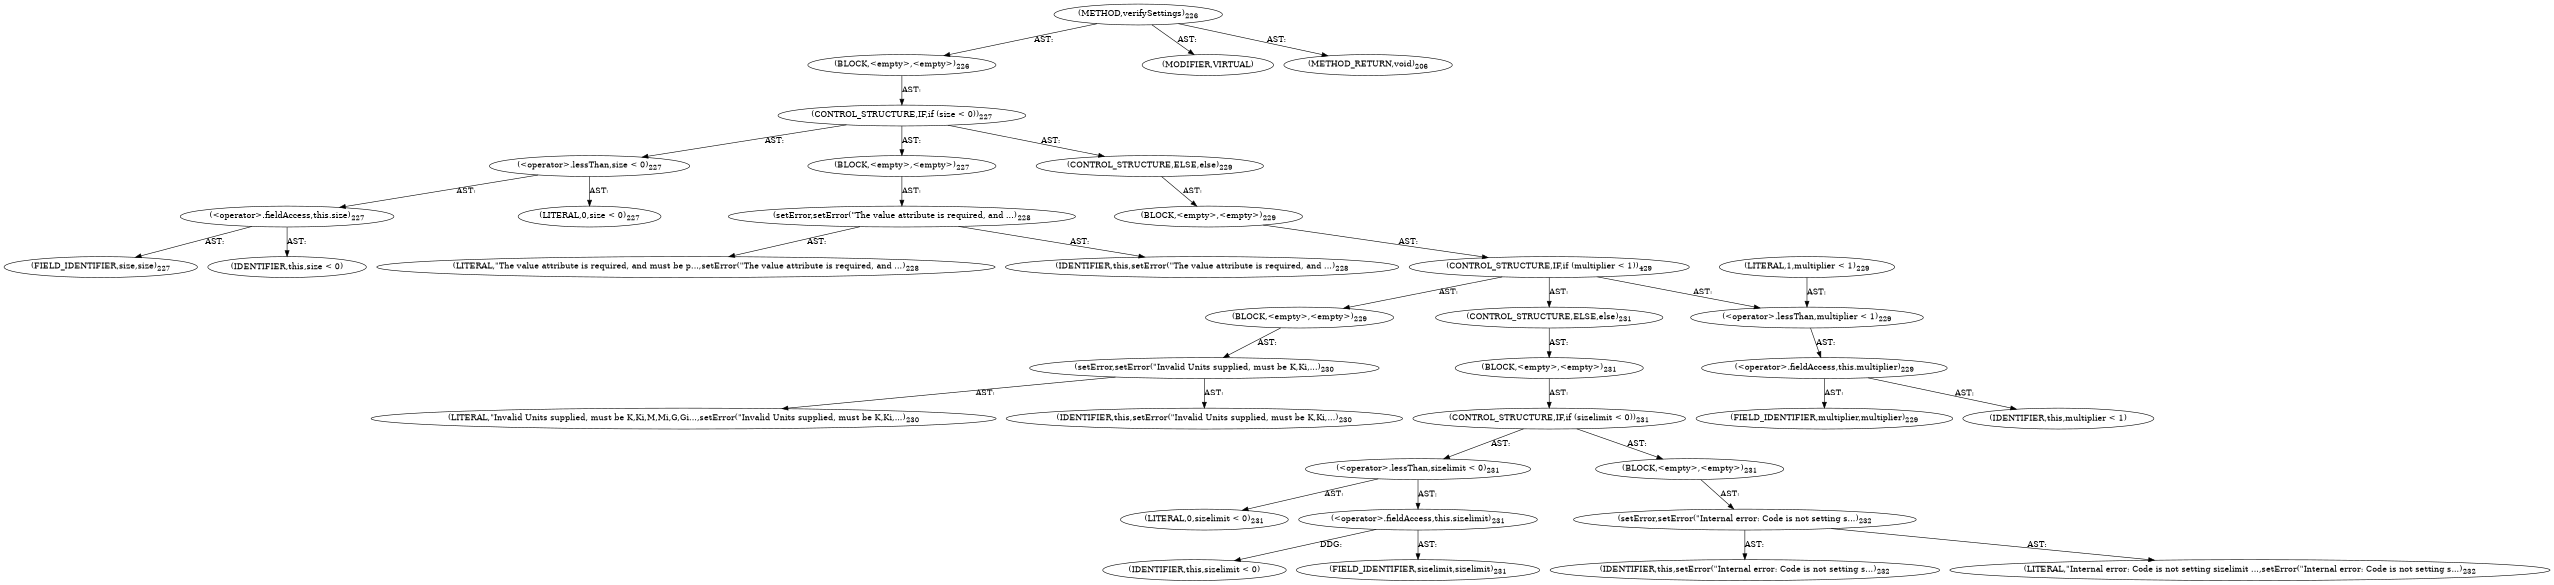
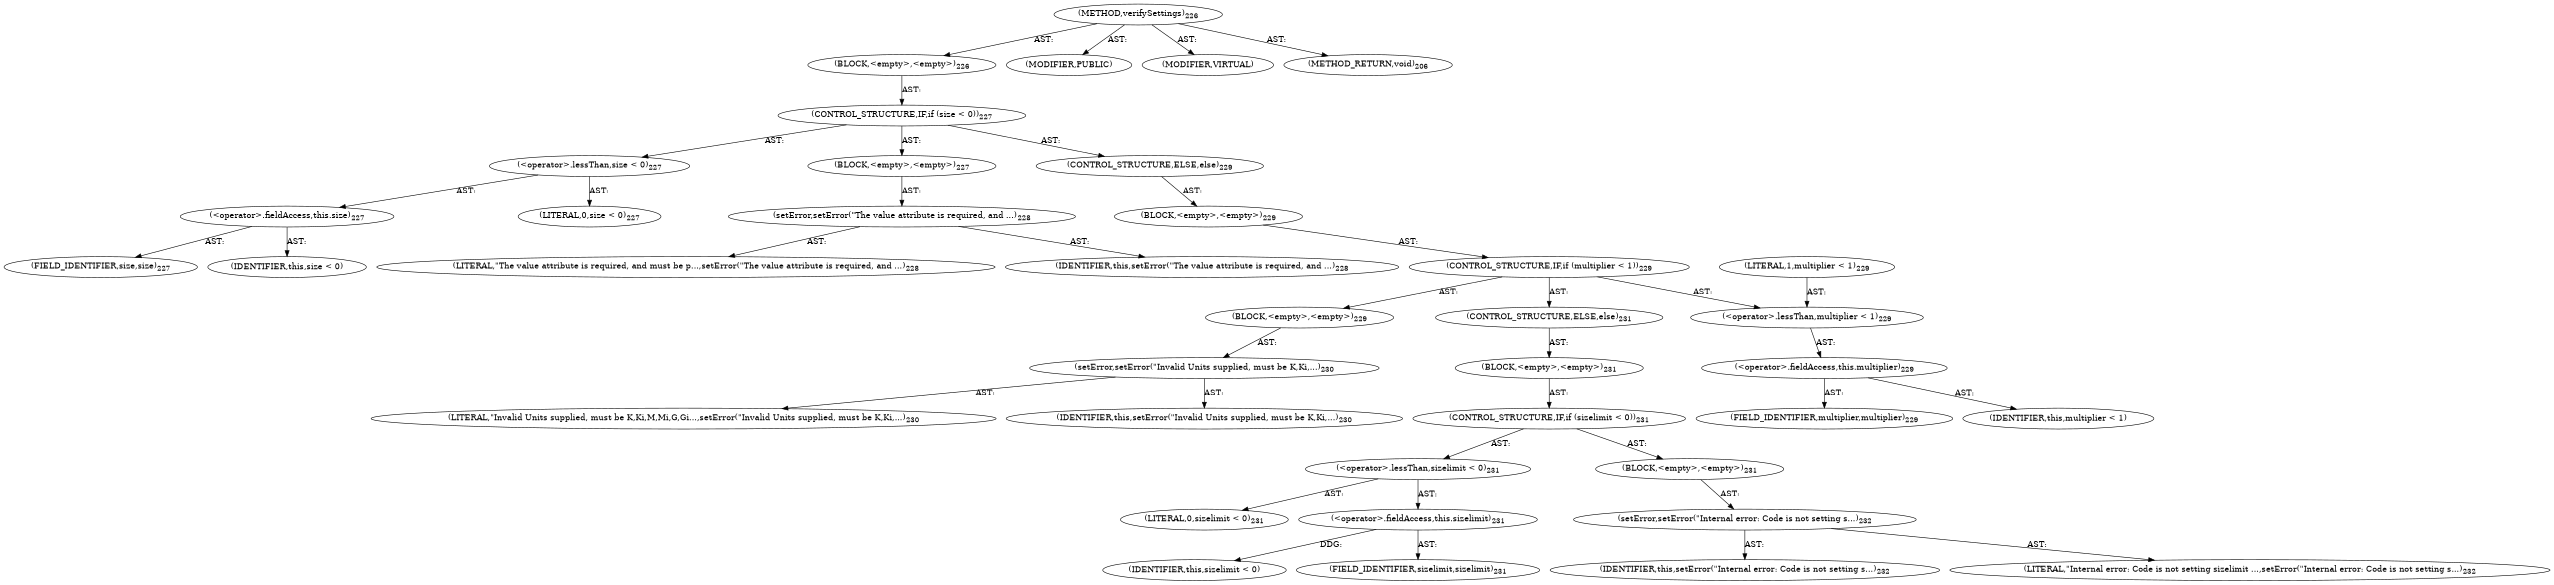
node "(MODIFIER,PUBLIC)": added
node "(CONTROL_STRUCTURE,IF,if (multiplier < 1))": text "429" -> "229"
